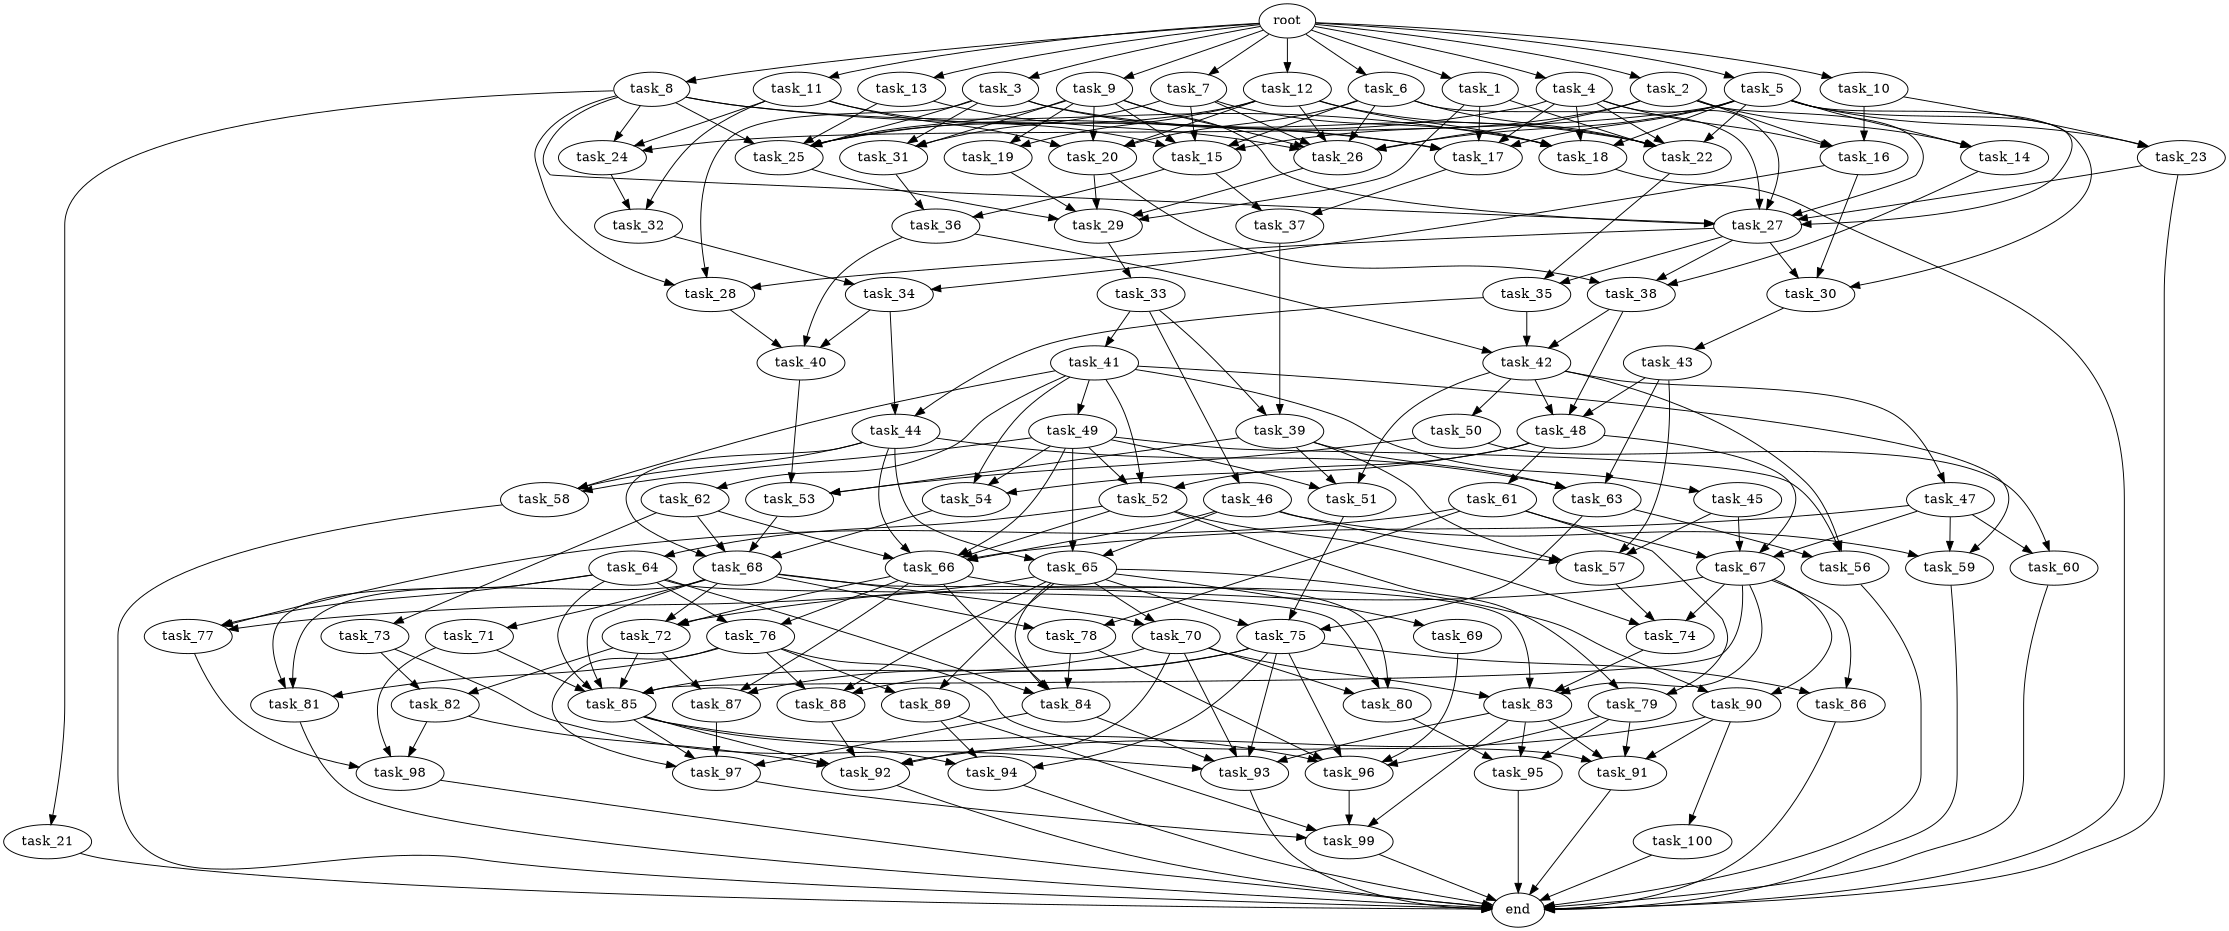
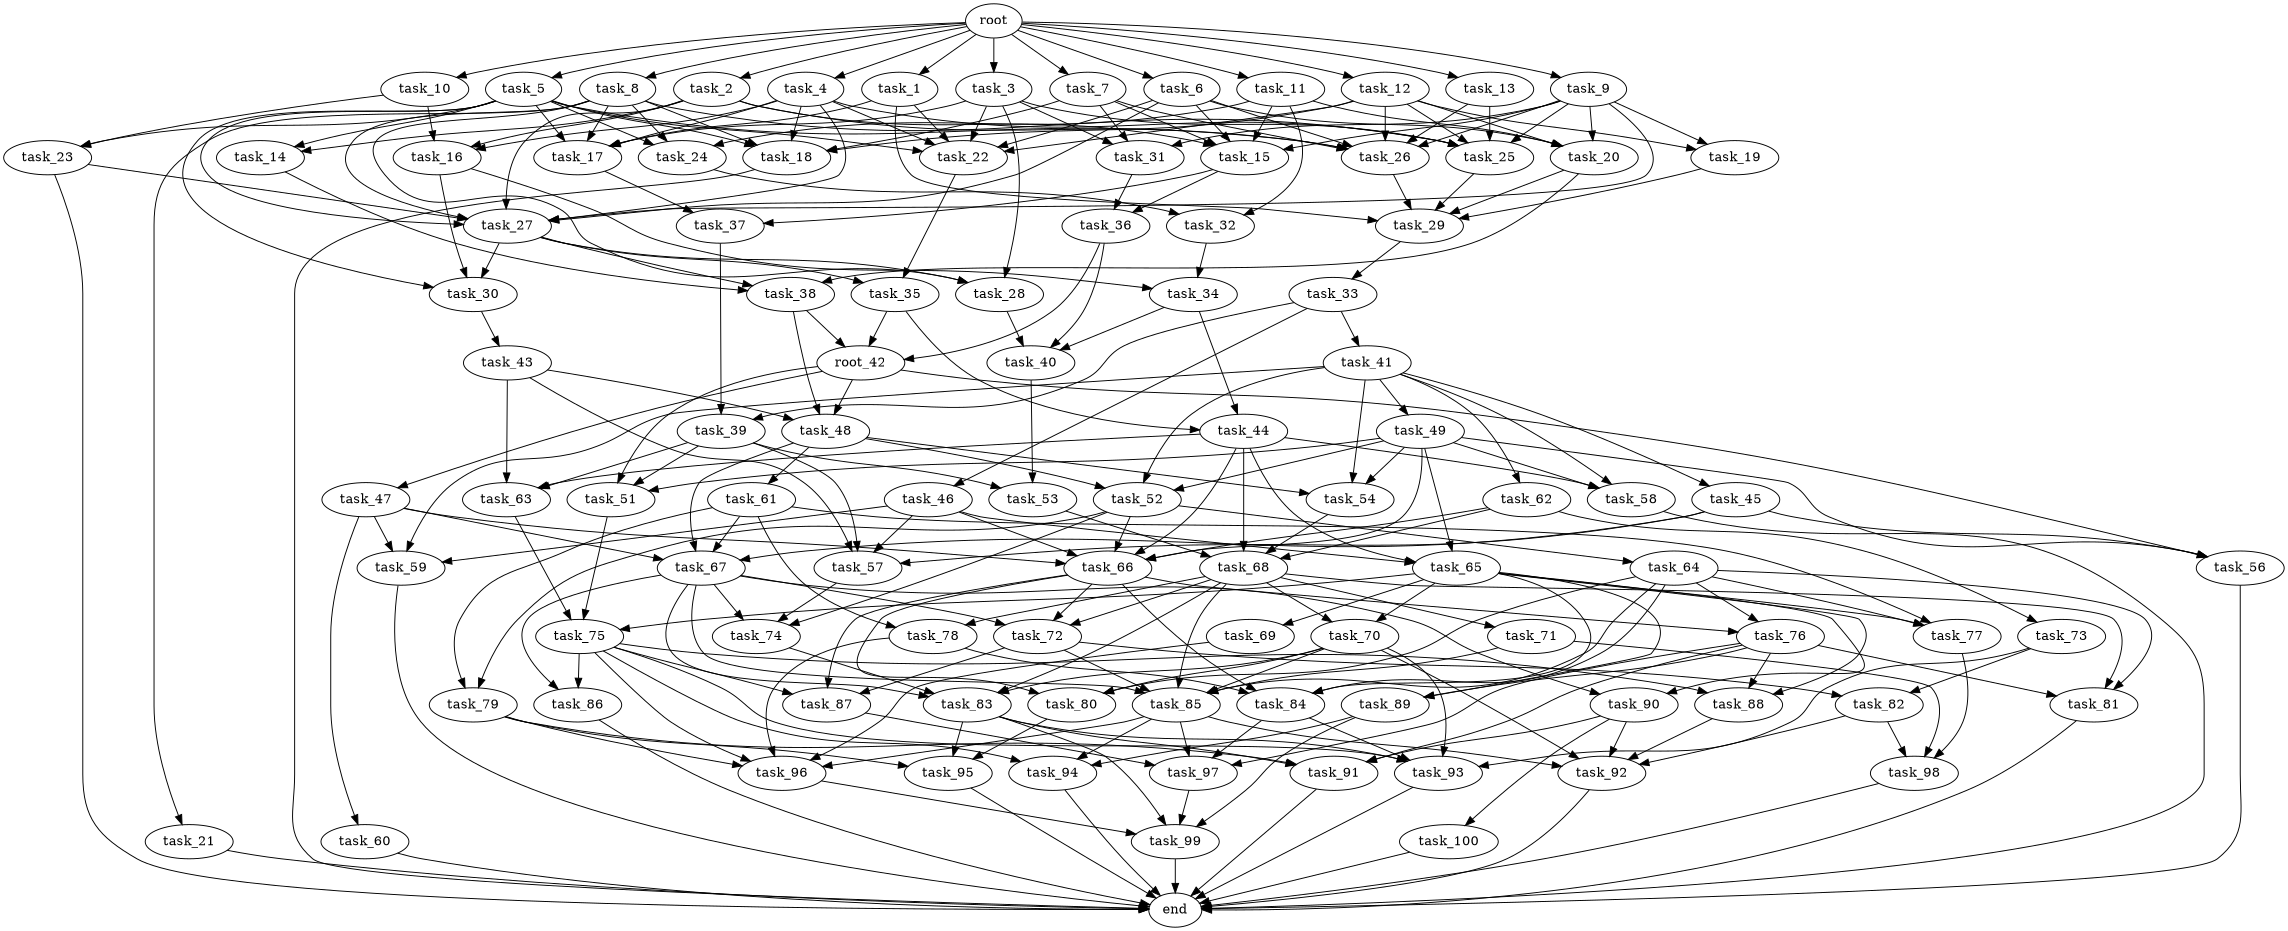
node "task_42": label "task_42" -> "root_42"
node "task_50": removed
edge "task_63" -> "task_56": now "task_45" -> "task_56"
